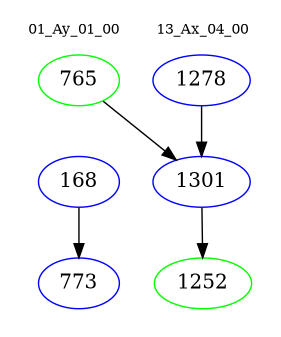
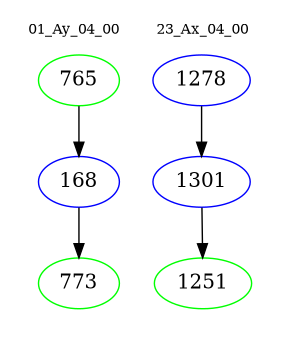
cluster "01_Ay_01_00": label "01_Ay_01_00" -> "01_Ay_04_00"
cluster "13_Ax_04_00": label "13_Ax_04_00" -> "23_Ax_04_00"
edge "765" -> "1301": now "765" -> "168"
node "773": color blue -> green
node "1252": label "1252" -> "1251"
